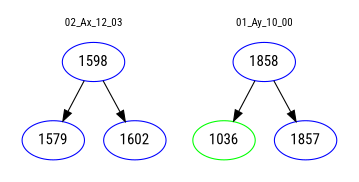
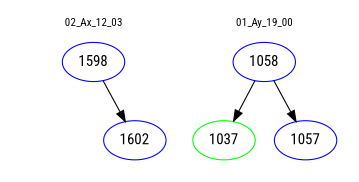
cluster "01_Ay_10_00": label "01_Ay_10_00" -> "01_Ay_19_00"
node "1858": label "1858" -> "1058"
node "1579": removed
node "1036": label "1036" -> "1037"
node "1857": label "1857" -> "1057"
